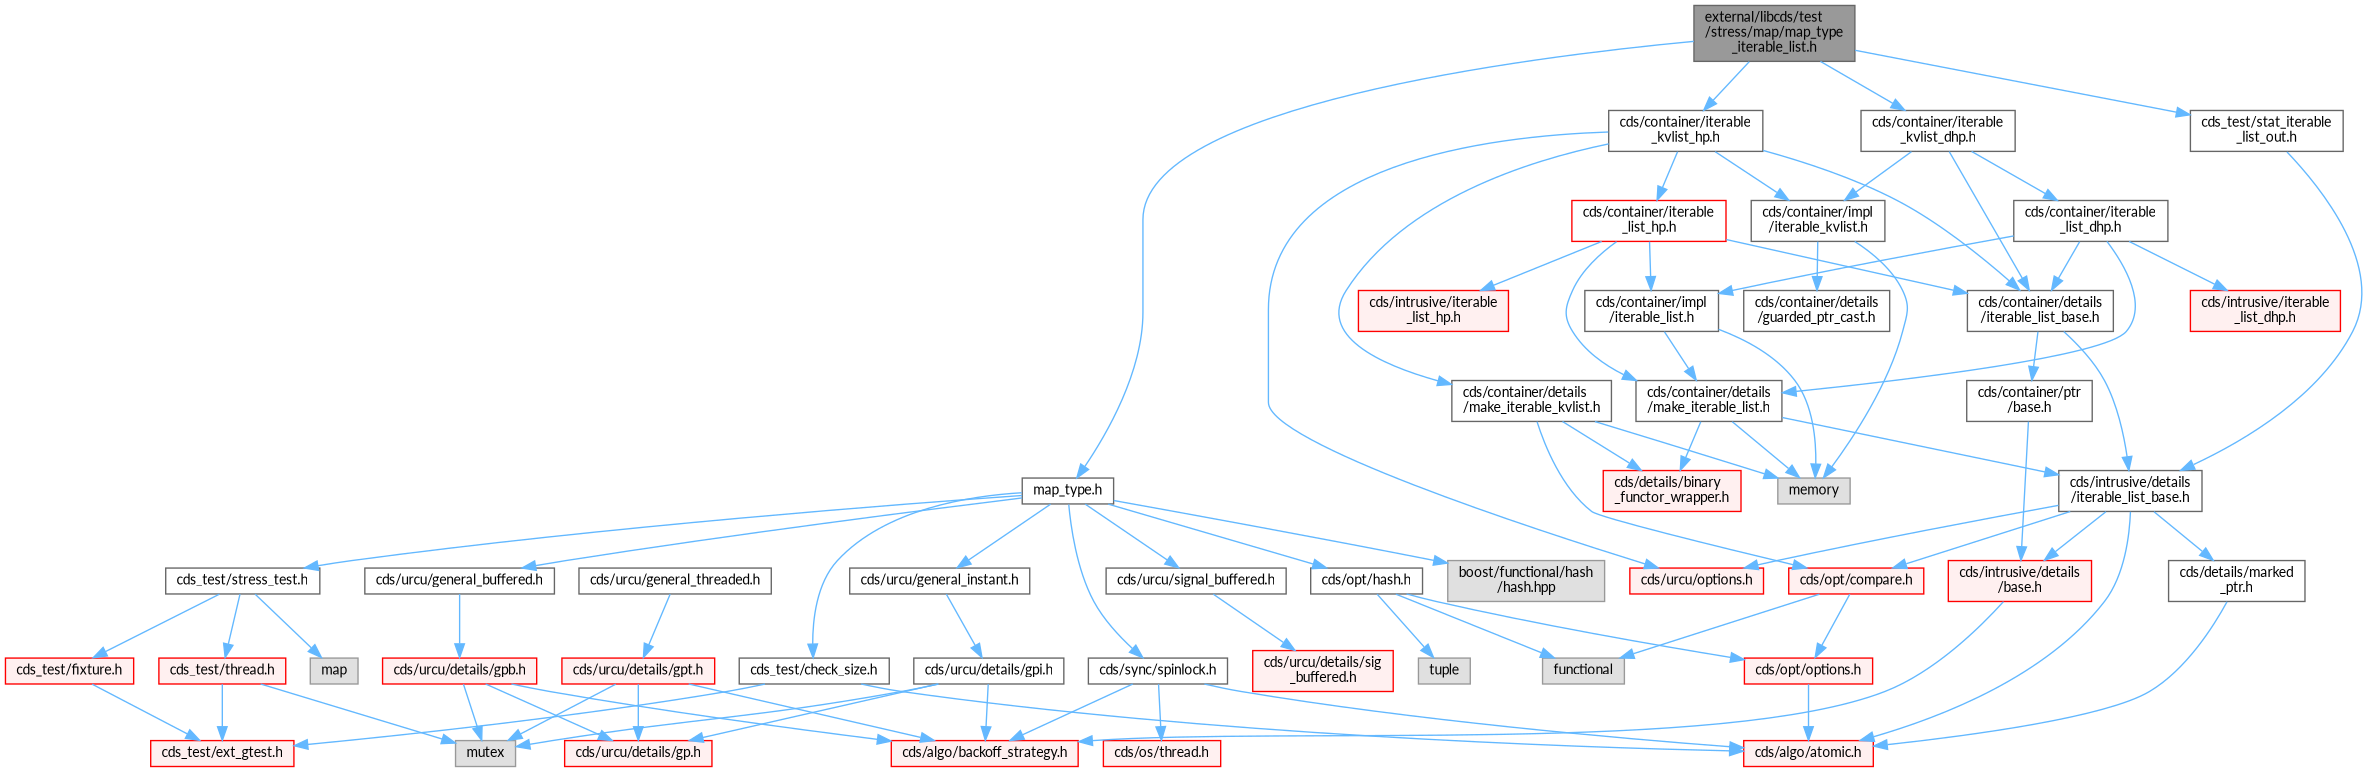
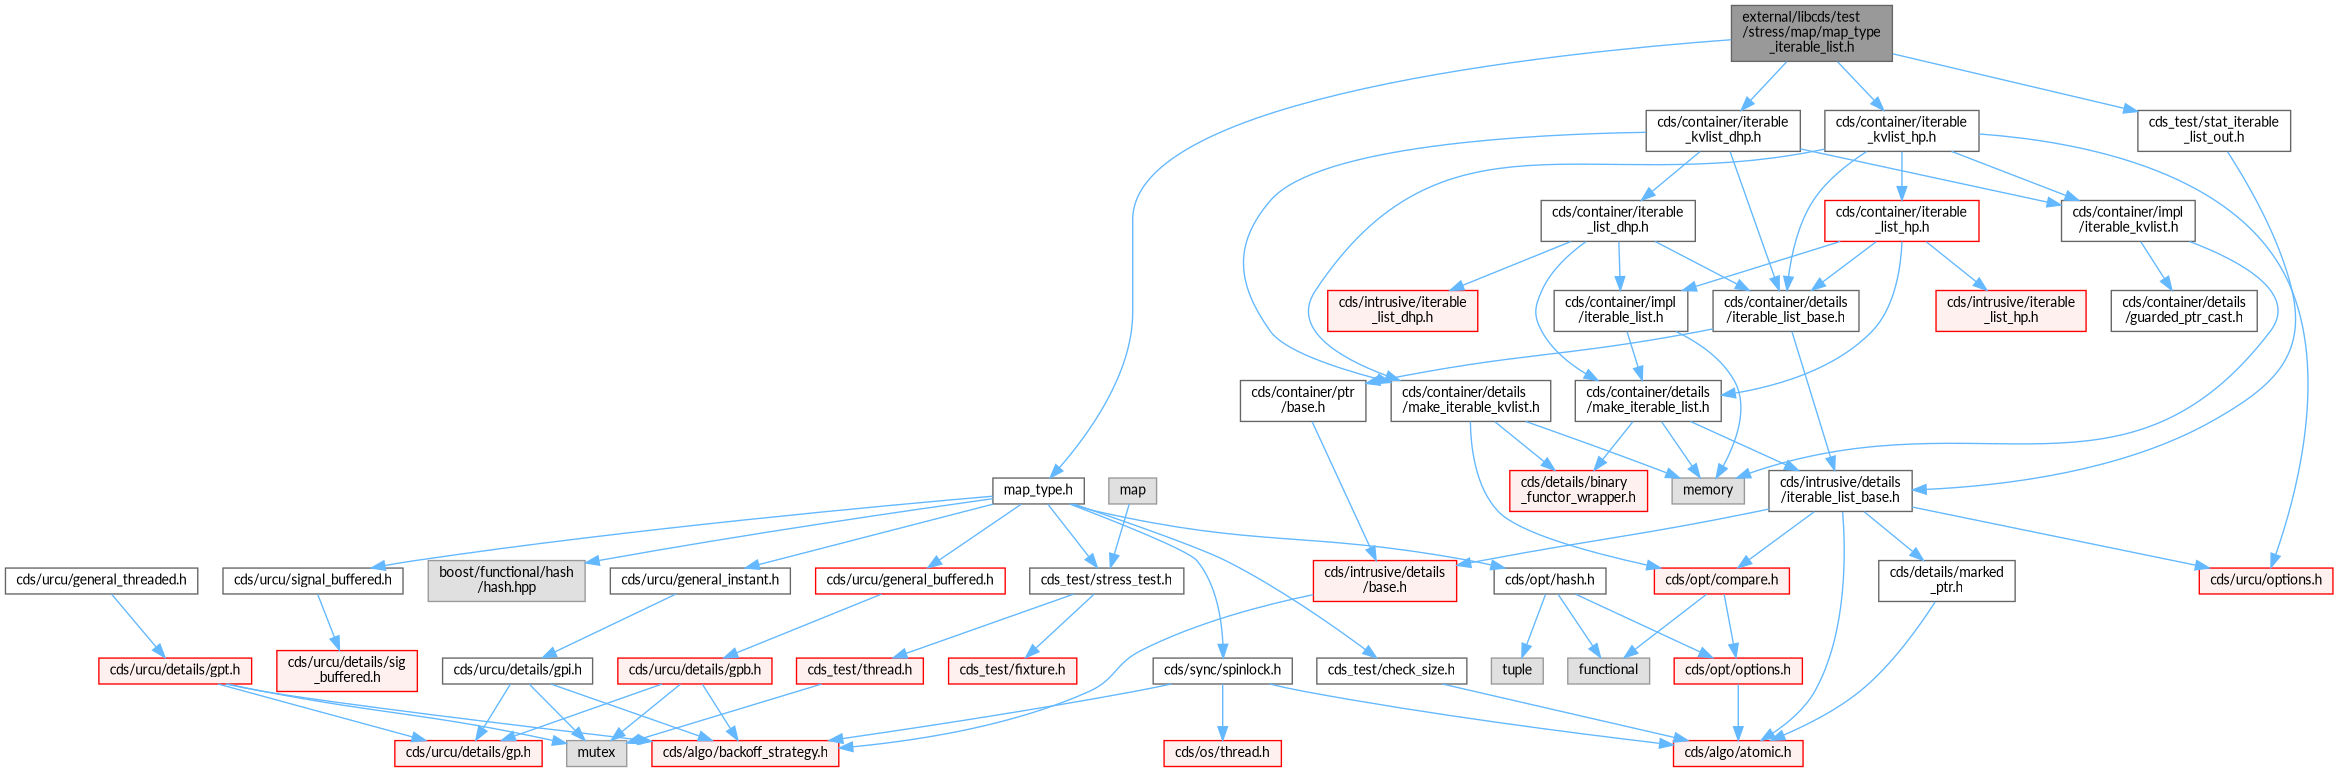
edge "cds/container/iterable _kvlist_dhp.h" -> "cds/container/details /make_iterable_kvlist.h": added
node "cds/urcu/general_buffered.h": color grey40 -> red
edge "cds_test/stress_test.h" -> "map": reversed
node "cds_test/ext_gtest.h": removed
